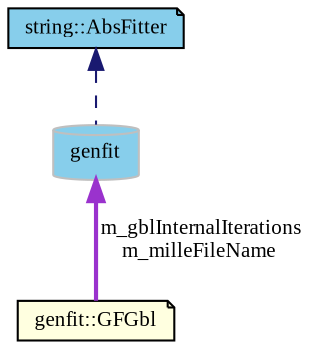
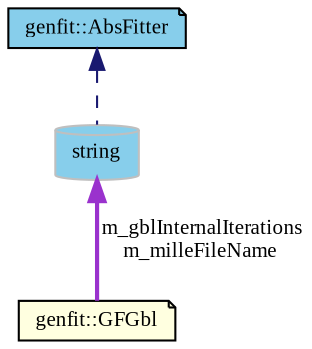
node "string::AbsFitter": label "string::AbsFitter" -> "genfit::AbsFitter"
node "genfit": label "genfit" -> "string"
